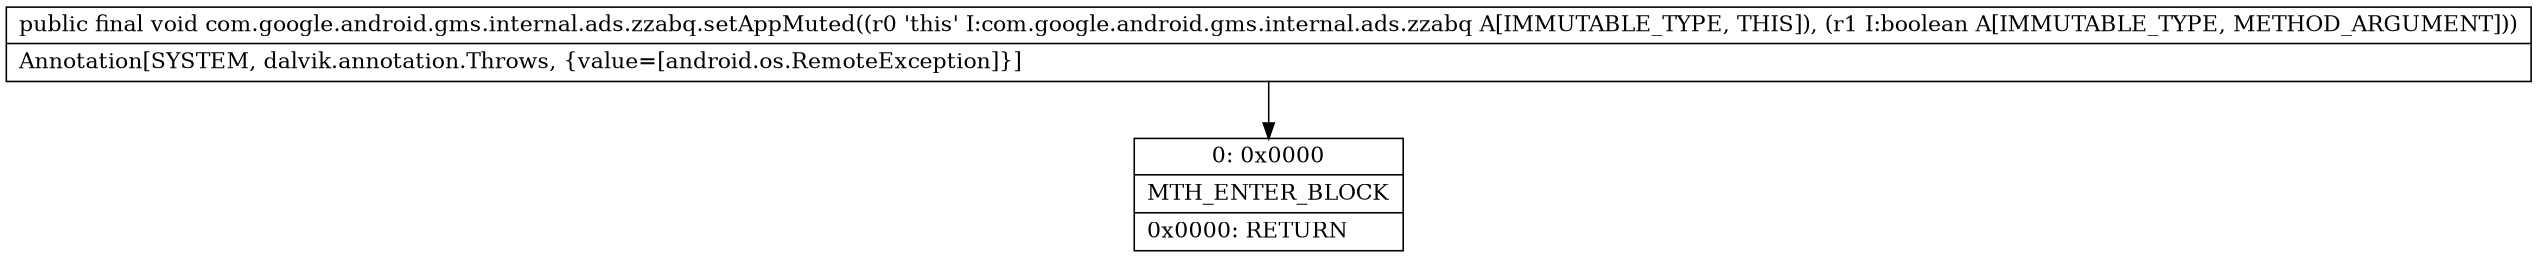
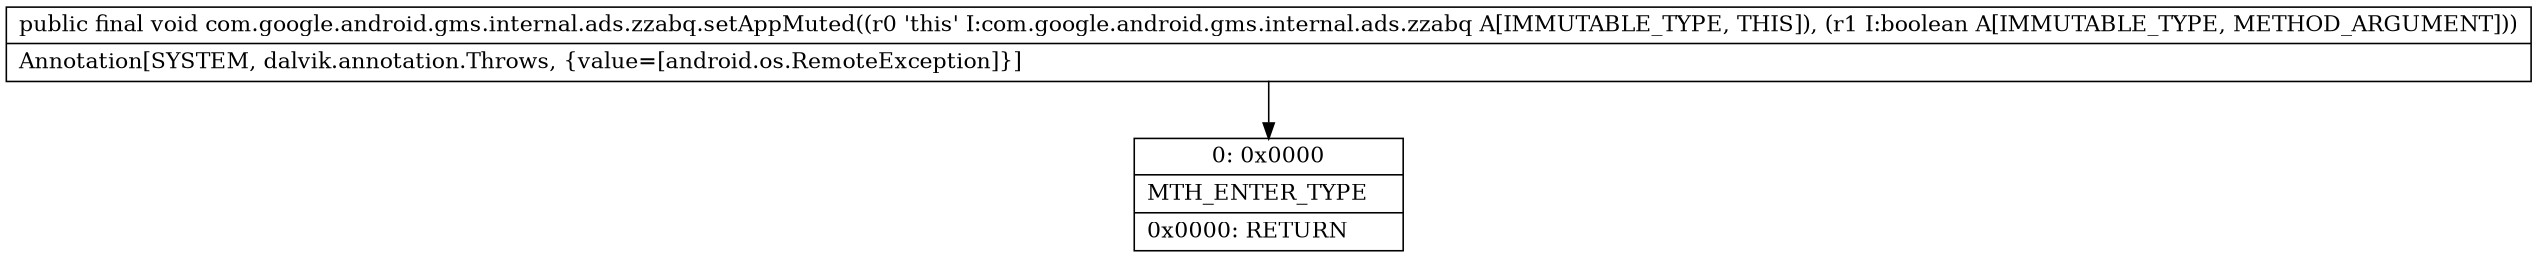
node "0: 0x0000": text "MTH_ENTER_BLOCK" -> "MTH_ENTER_TYPE"
